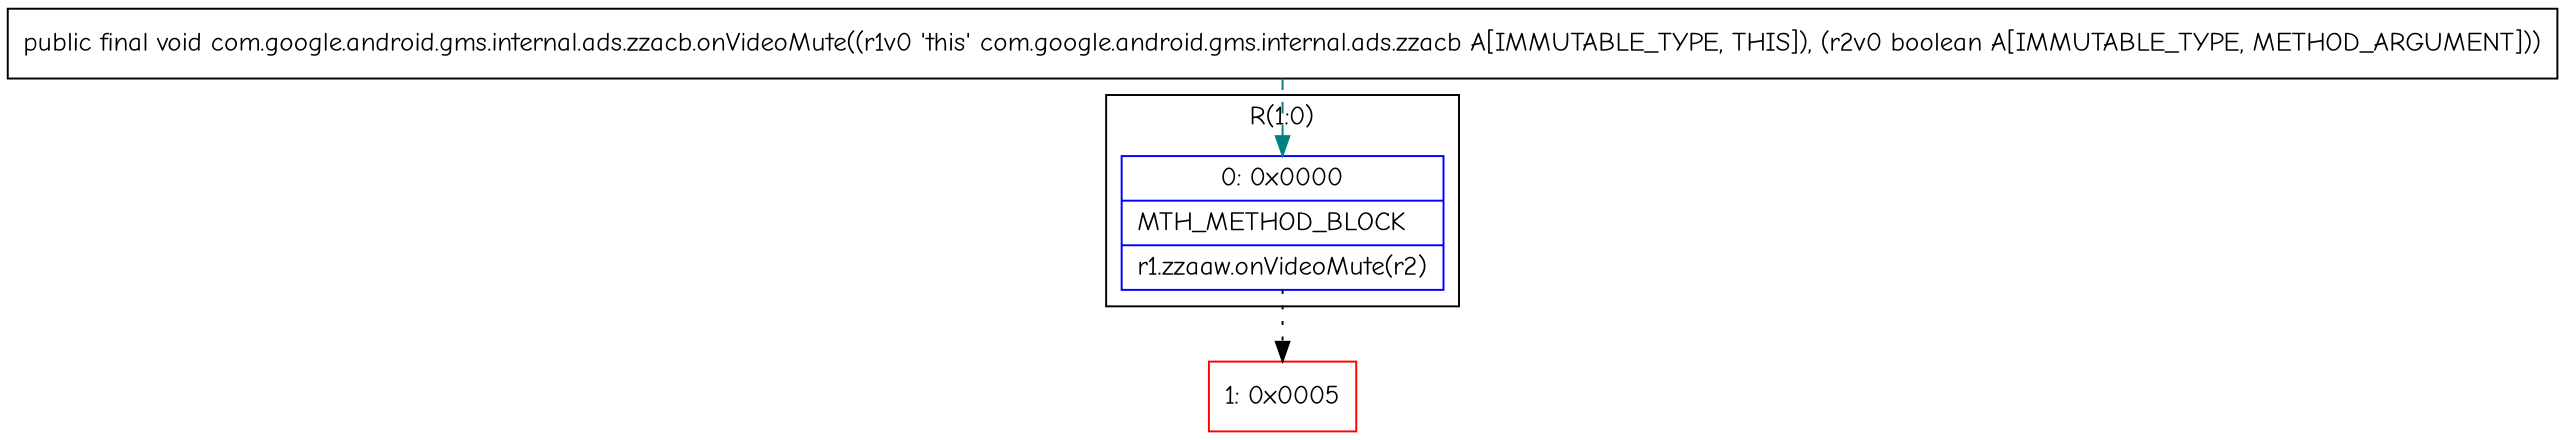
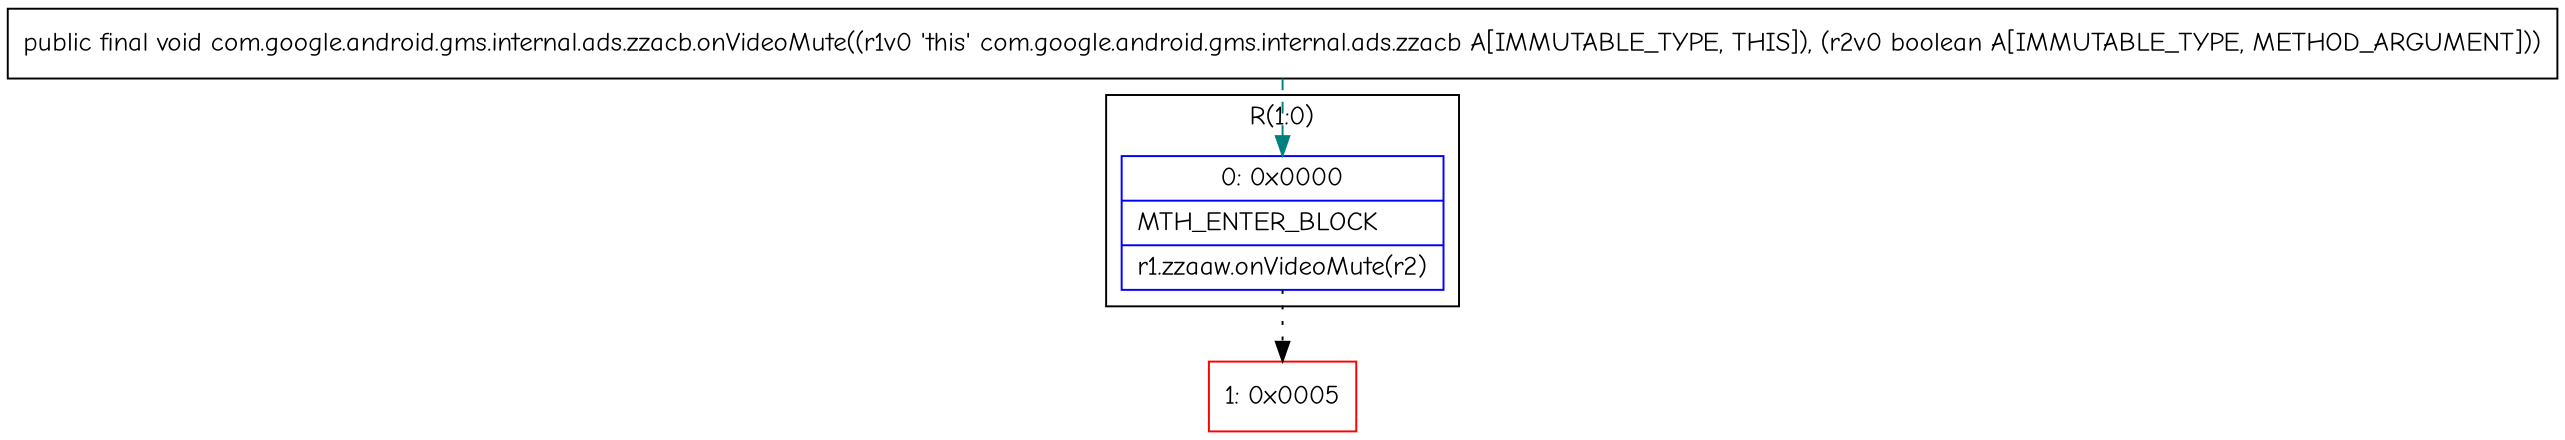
node "0: 0x0000": text "MTH_METHOD_BLOCK" -> "MTH_ENTER_BLOCK"
